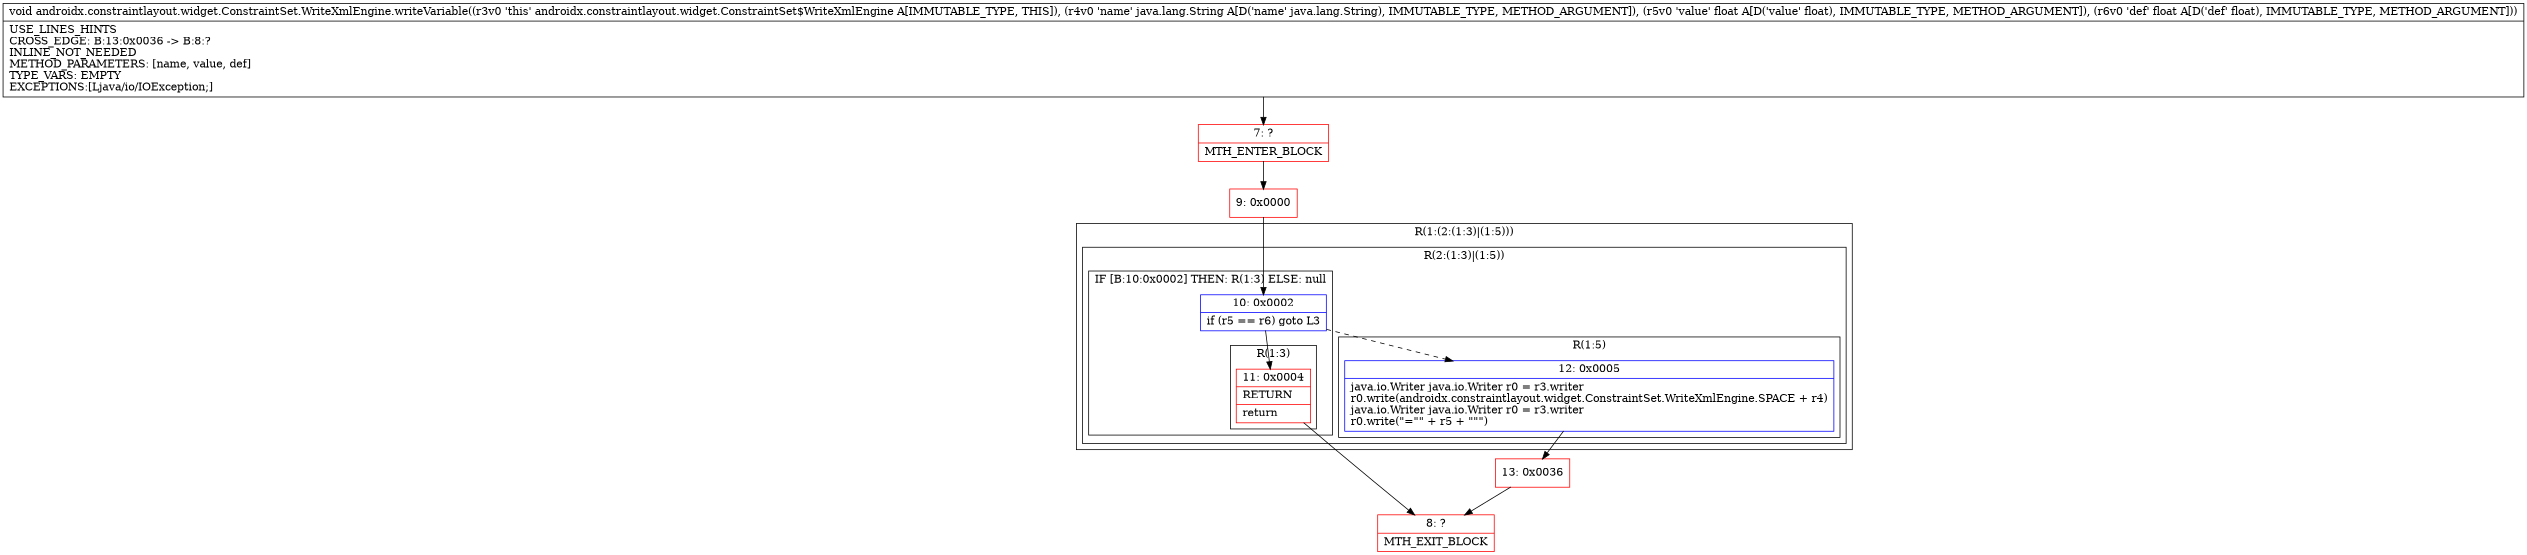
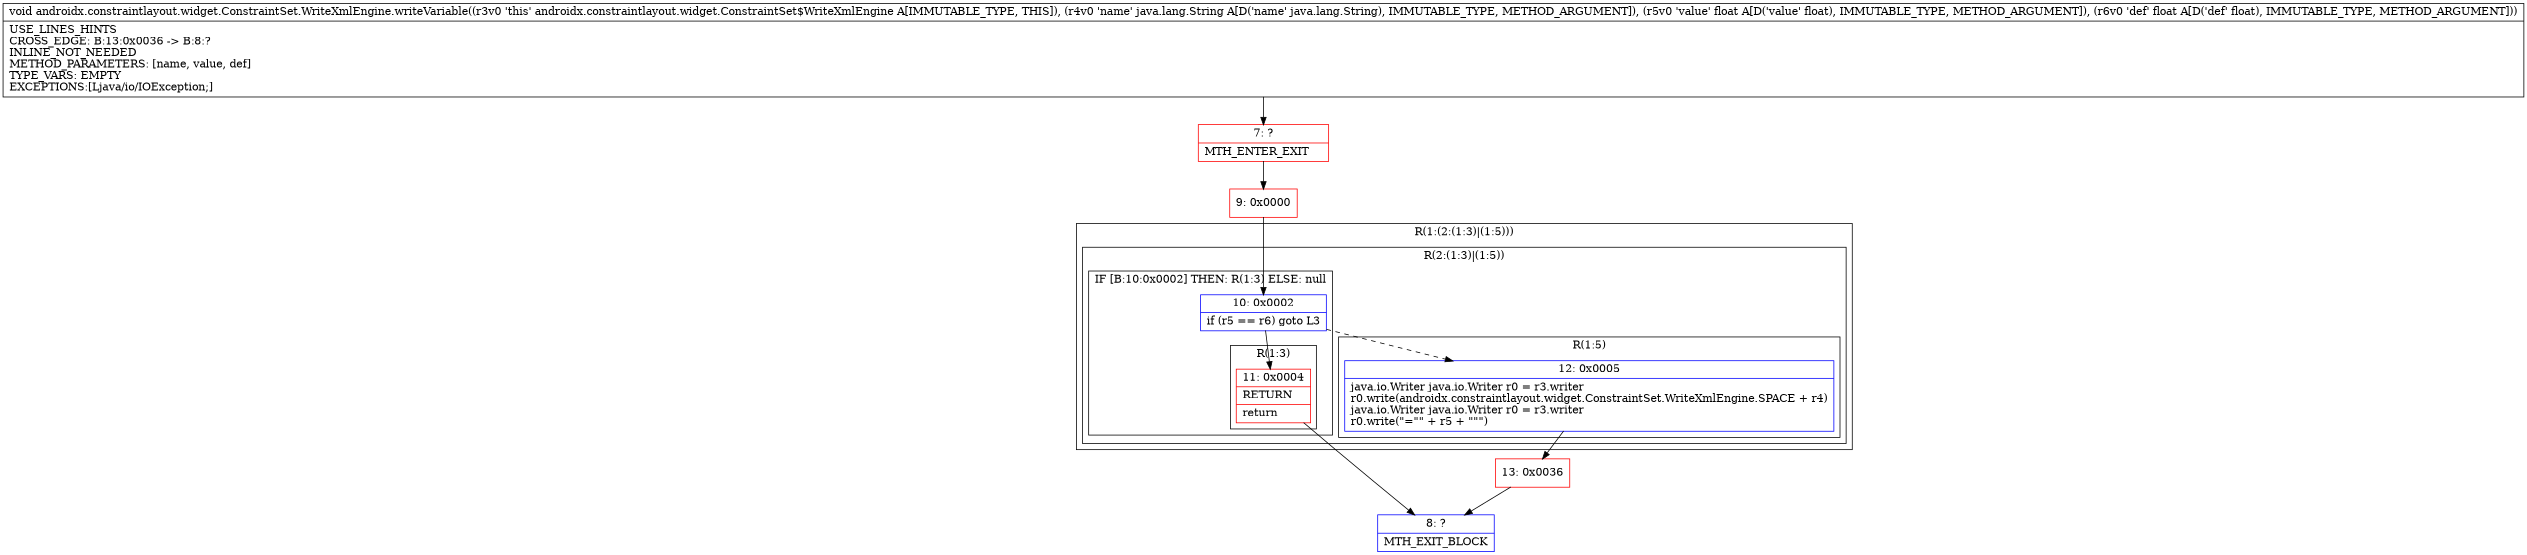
node "7: ?": text "MTH_ENTER_BLOCK" -> "MTH_ENTER_EXIT"
node "8: ?": color red -> blue
